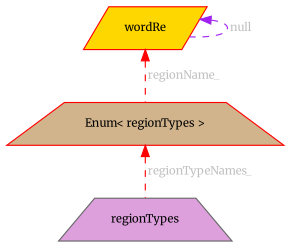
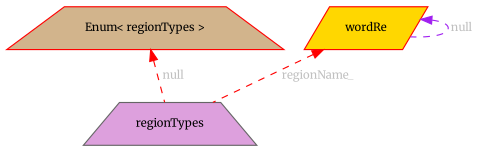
edge "Enum< regionTypes >" -> "wordRe": now "regionTypes" -> "wordRe"
edge "regionTypes" -> "Enum< regionTypes >": label " regionTypeNames_" -> " null"
